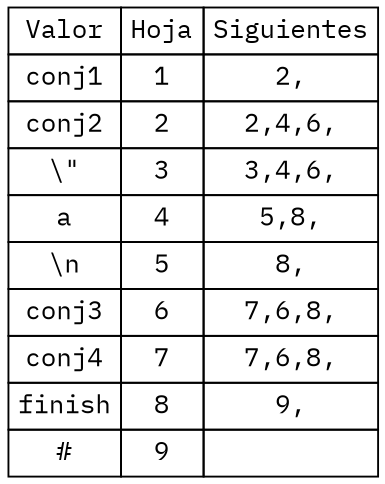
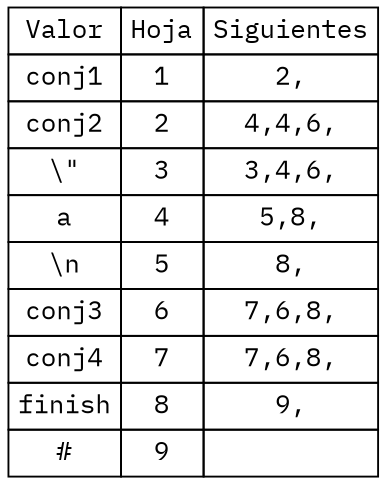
node "Valor": text "2,4,6," -> "4,4,6,"
